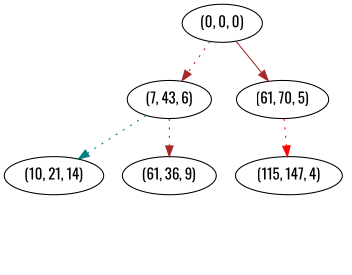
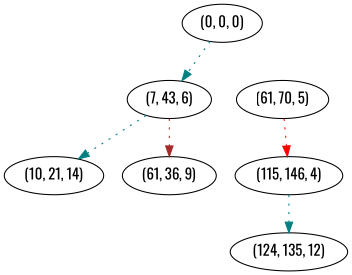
edge "(0, 0, 0)" -> "(7, 43, 6)": color brown -> teal
edge "(0, 0, 0)" -> "(61, 70, 5)": removed
node "(115, 147, 4)": label "(115, 147, 4)" -> "(115, 146, 4)"
node "(124, 135, 12)": added
